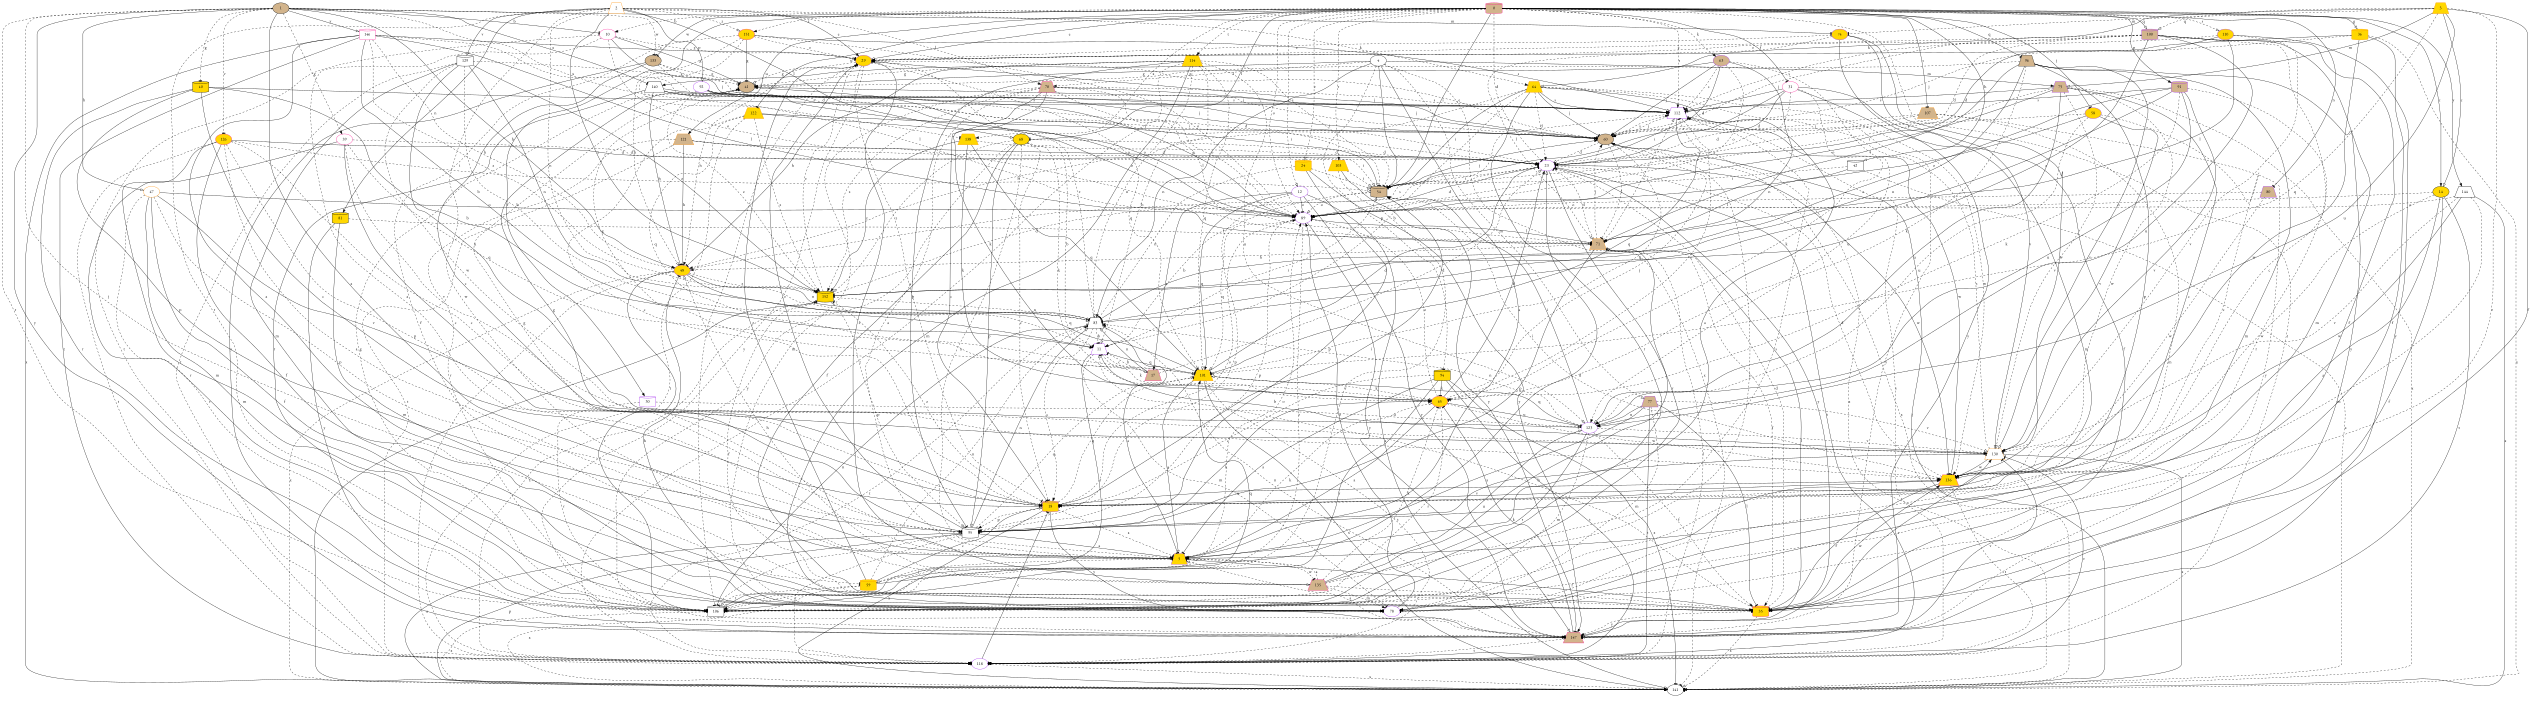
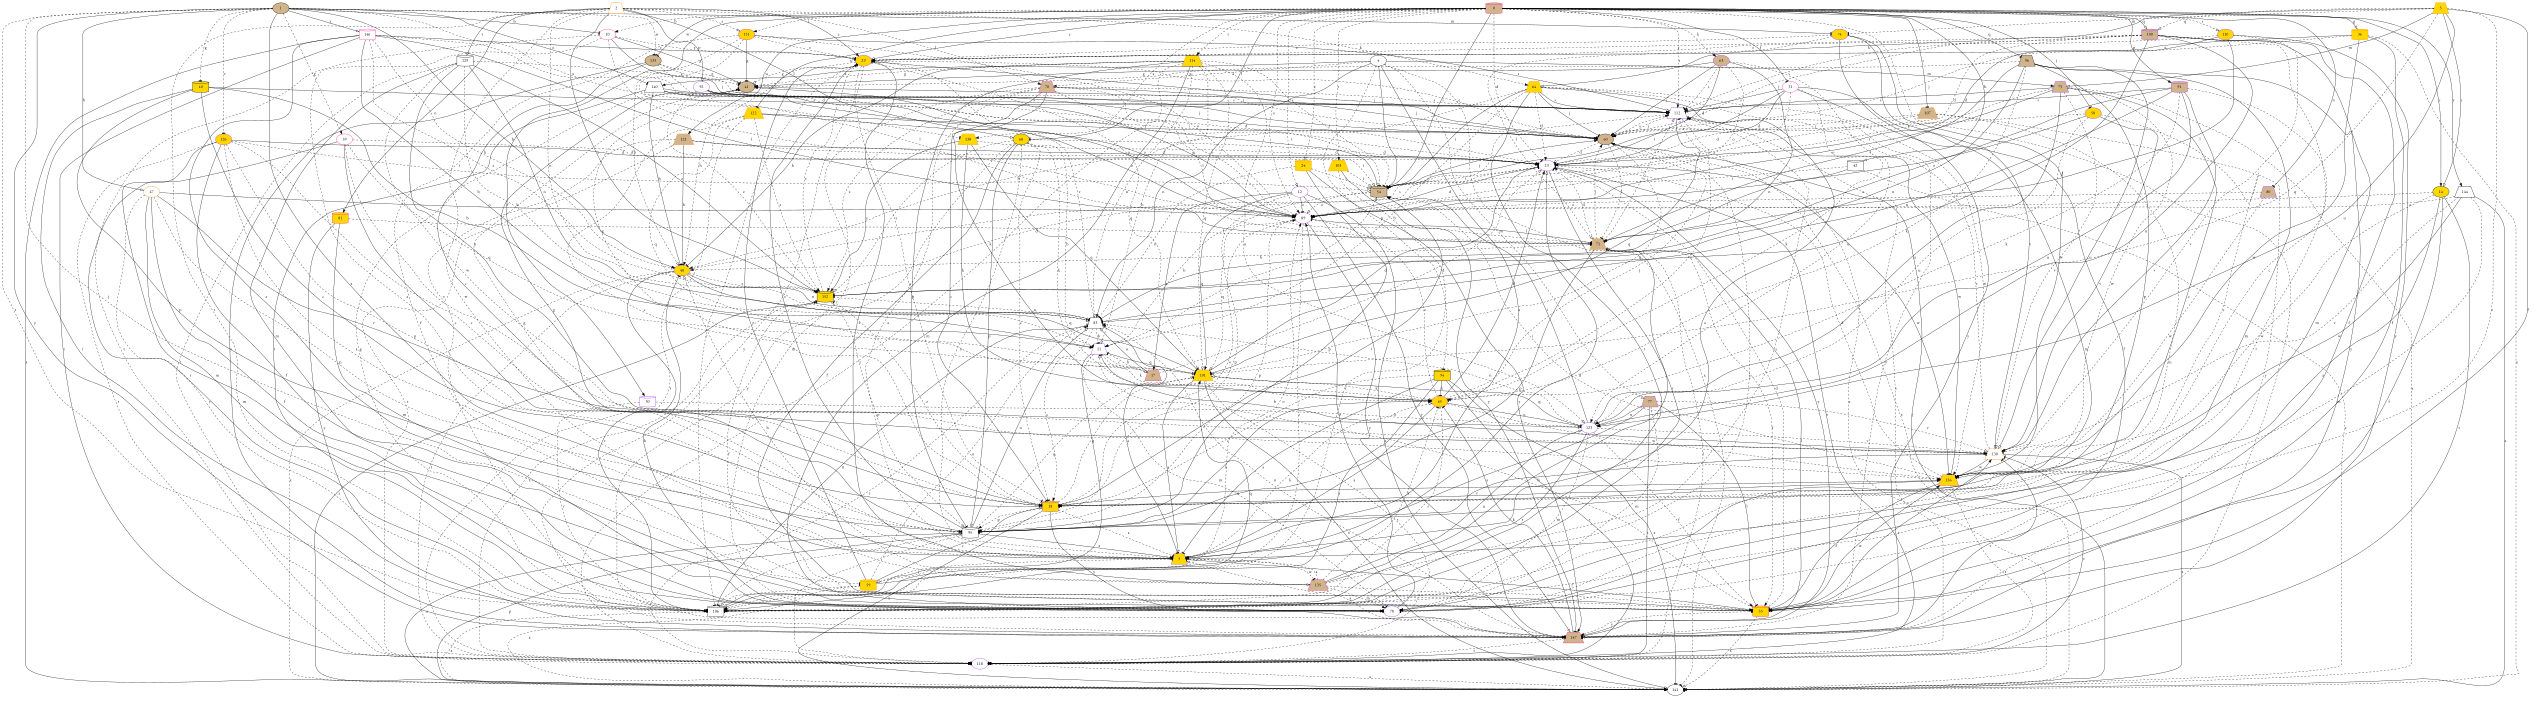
node "81": color black -> deeppink
edge "118" -> "18": removed, label "c"
